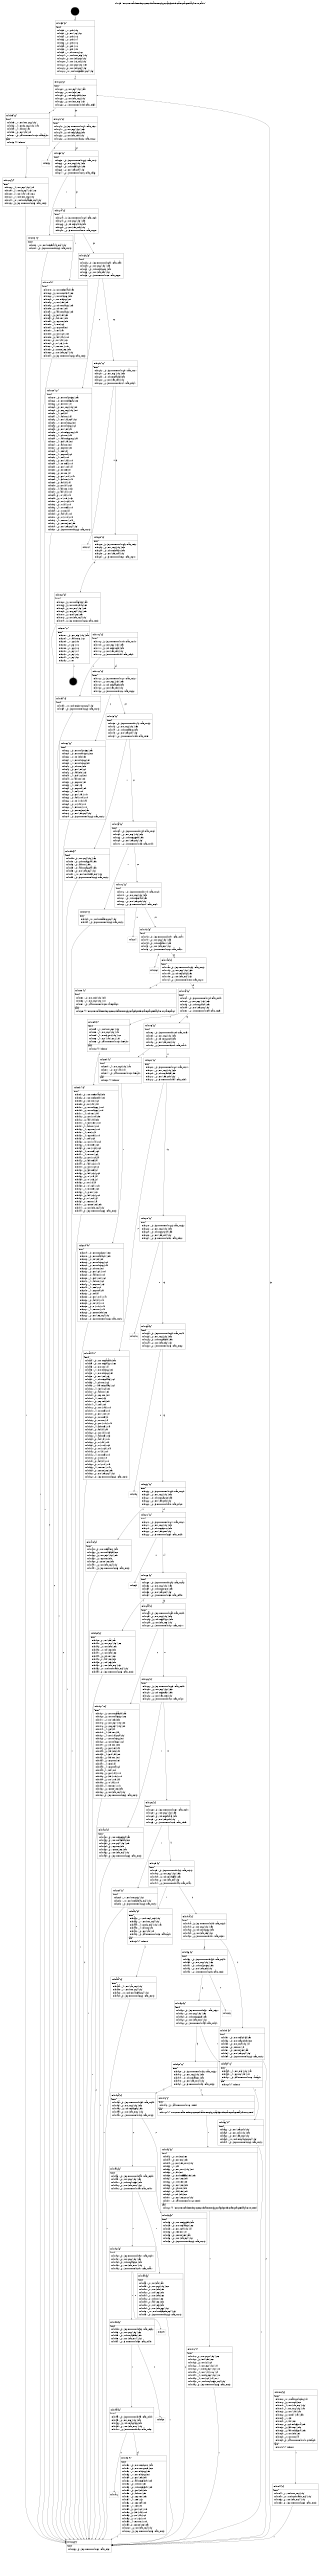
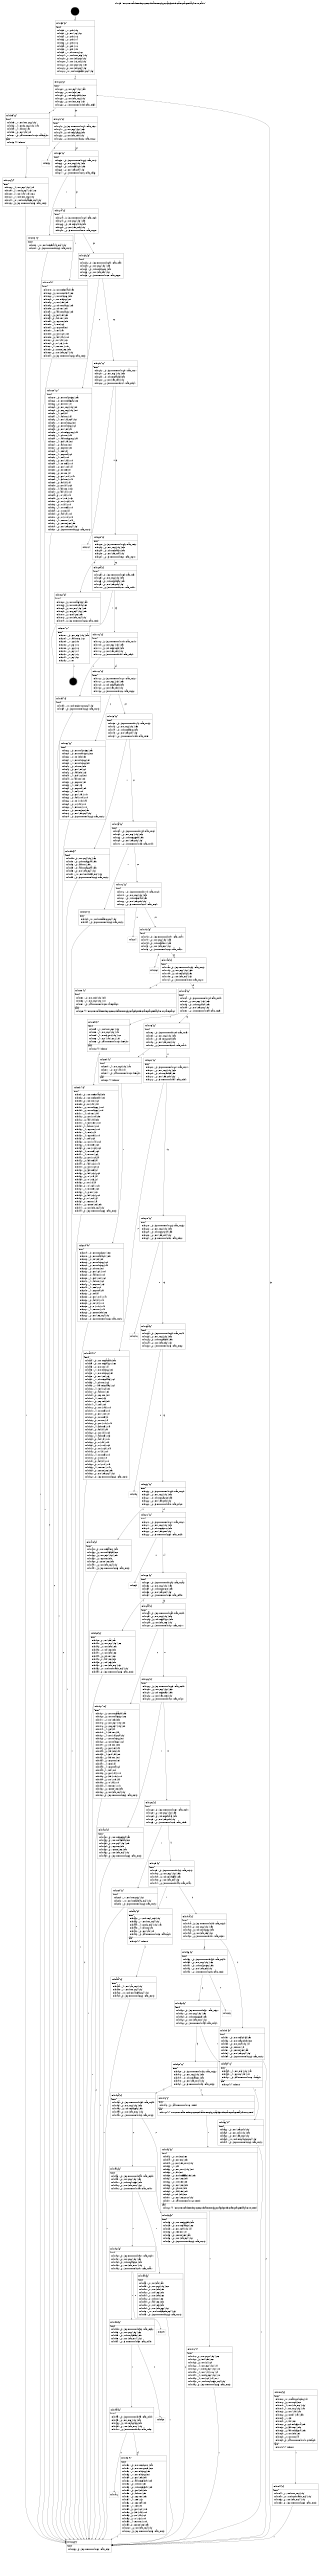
node "0x4016ea [28]": added
